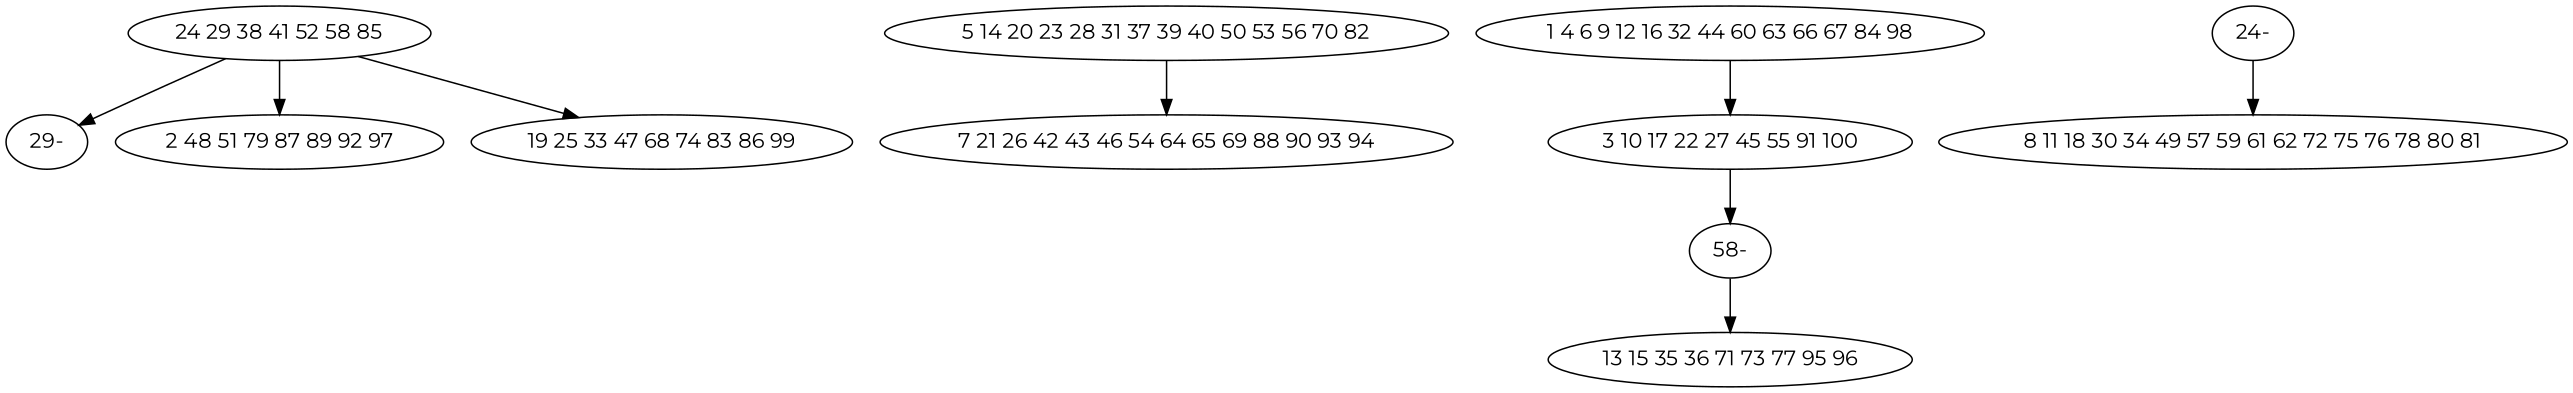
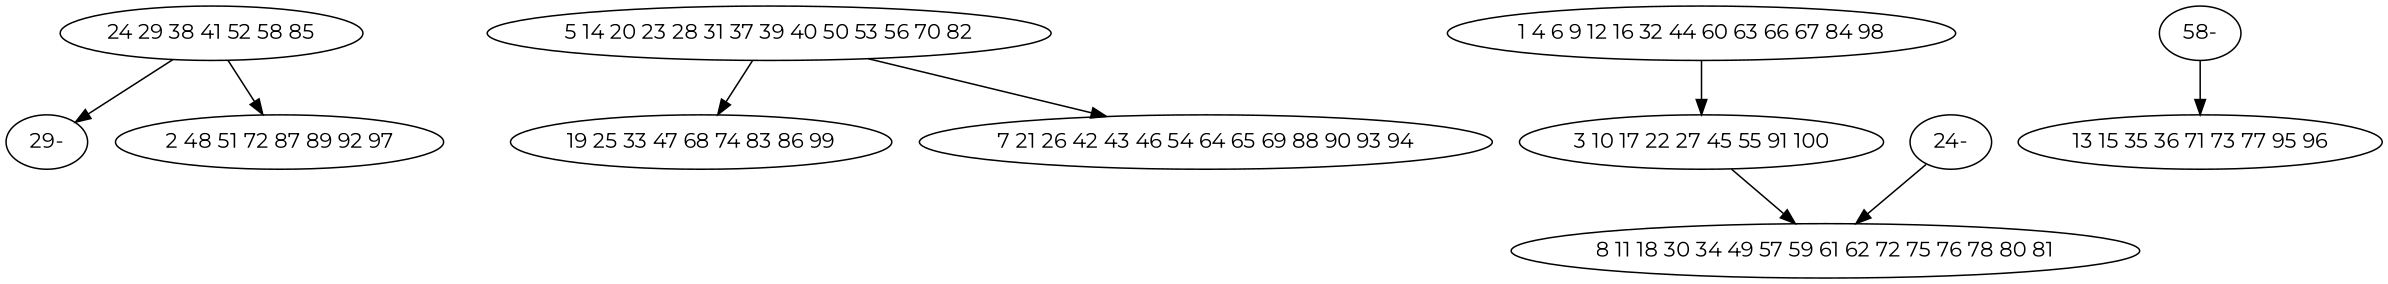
edge "24 29 38 41 52 58 85" -> "19 25 33 47 68 74 83 86 99": now "5 14 20 23 28 31 37 39 40 50 53 56 70 82" -> "19 25 33 47 68 74 83 86 99"
node "2 48 51 79 87 89 92 97": label "2 48 51 79 87 89 92 97" -> "2 48 51 72 87 89 92 97"
edge "3 10 17 22 27 45 55 91 100" -> "58-": now "3 10 17 22 27 45 55 91 100" -> "8 11 18 30 34 49 57 59 61 62 72 75 76 78 80 81"
